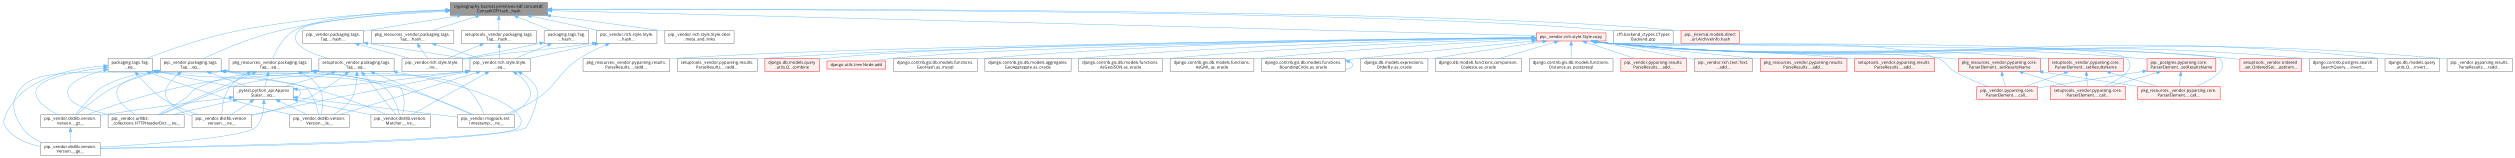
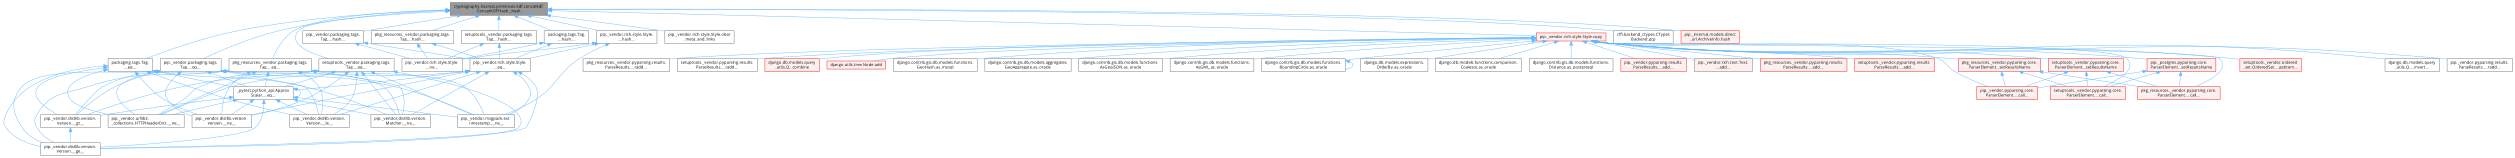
node "django.contrib.postgres.search. SearchQuery.__invert__": removed
edge "pip._vendor.distlib.version. Version.__ge__" -> "pkg_resources._vendor.packaging.tags. Tag.__eq__": added
